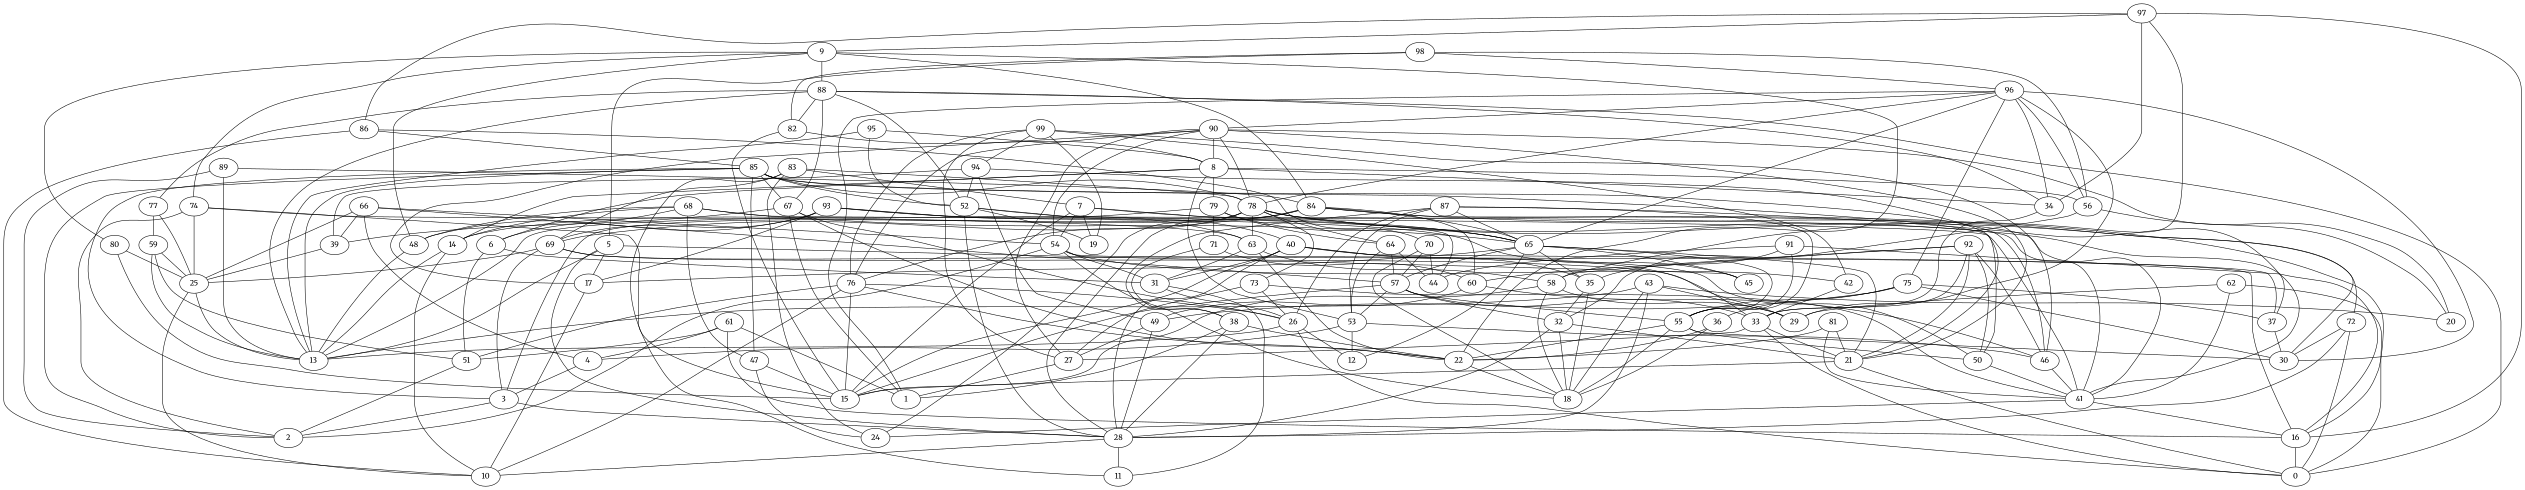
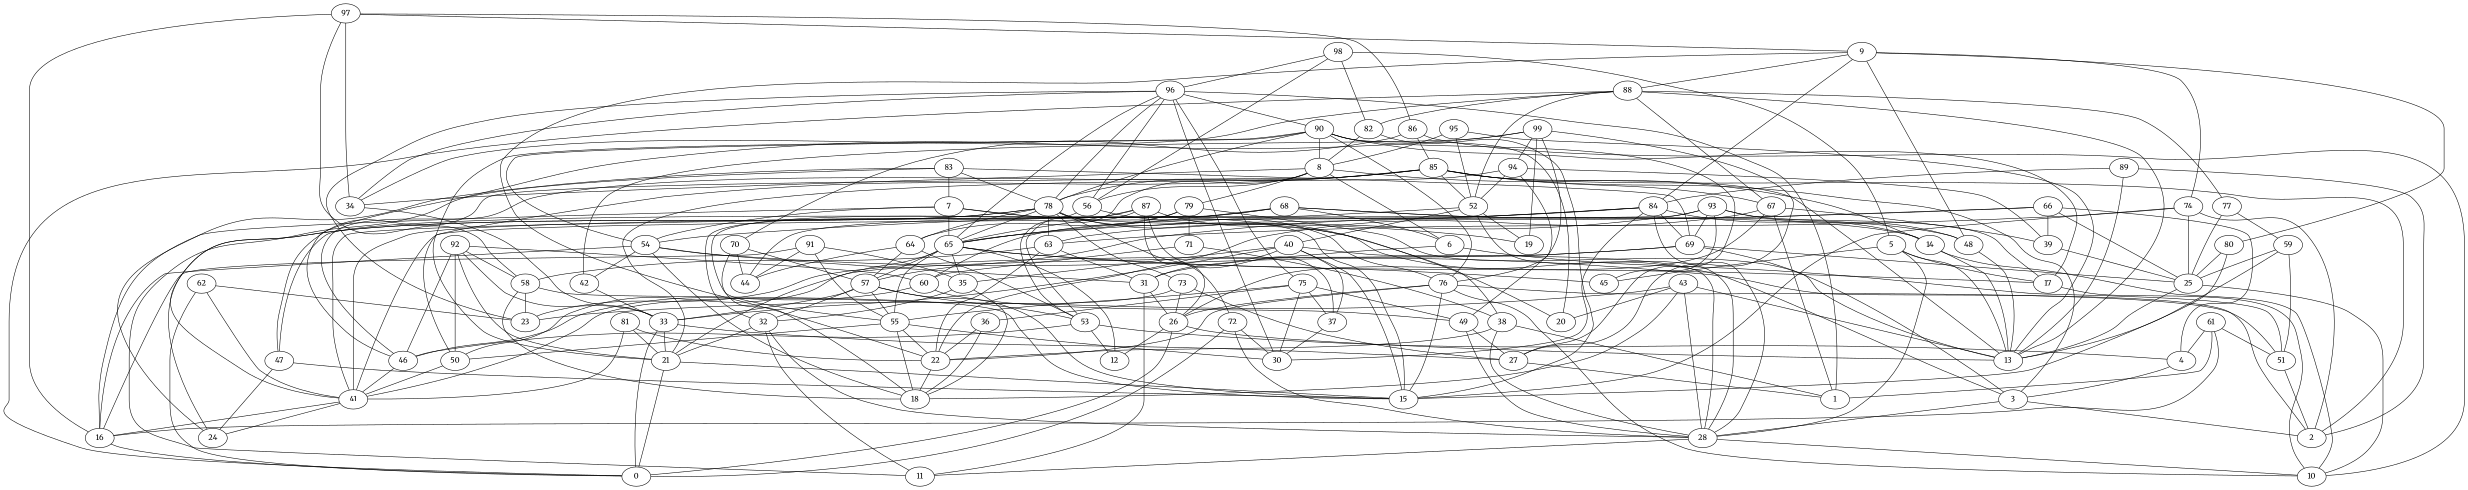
node "29": label "29" -> "23"
edge "32" -- "18": now "32" -- "11"
